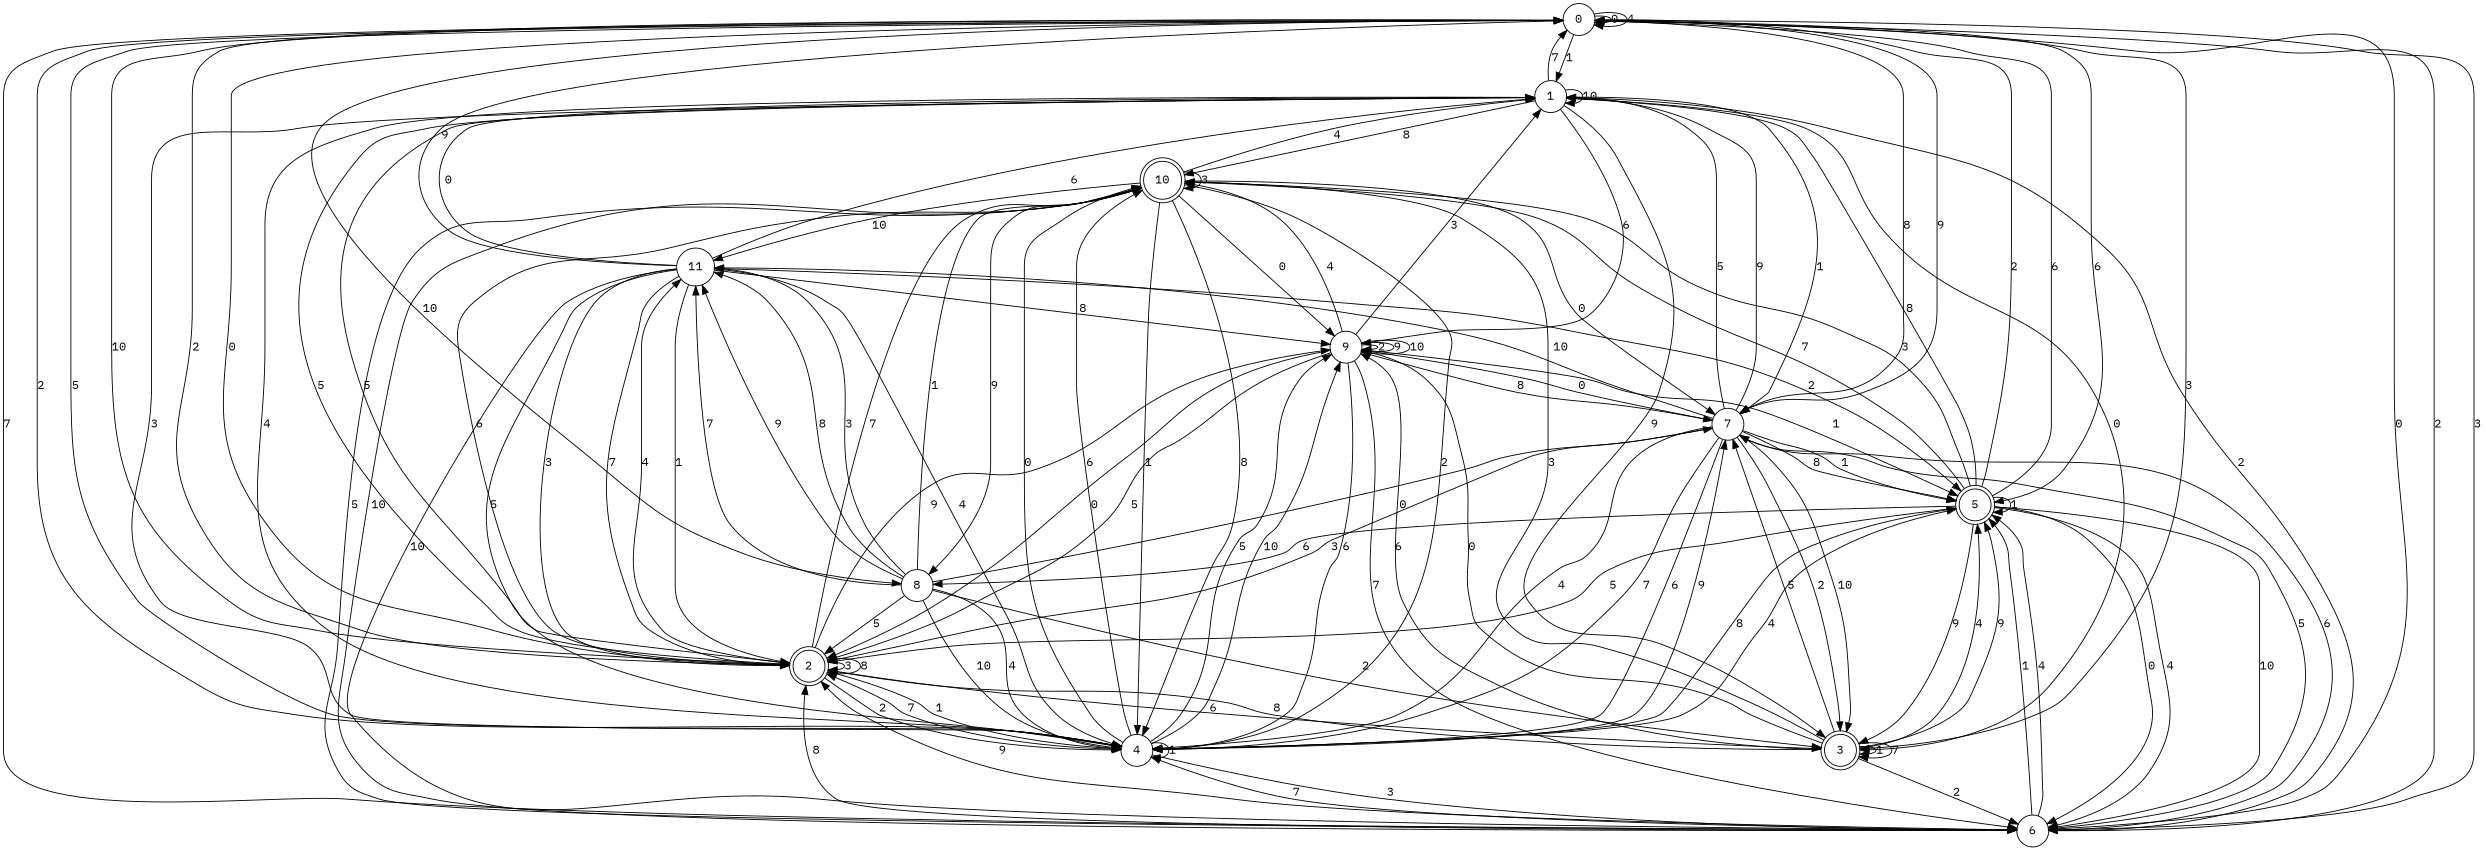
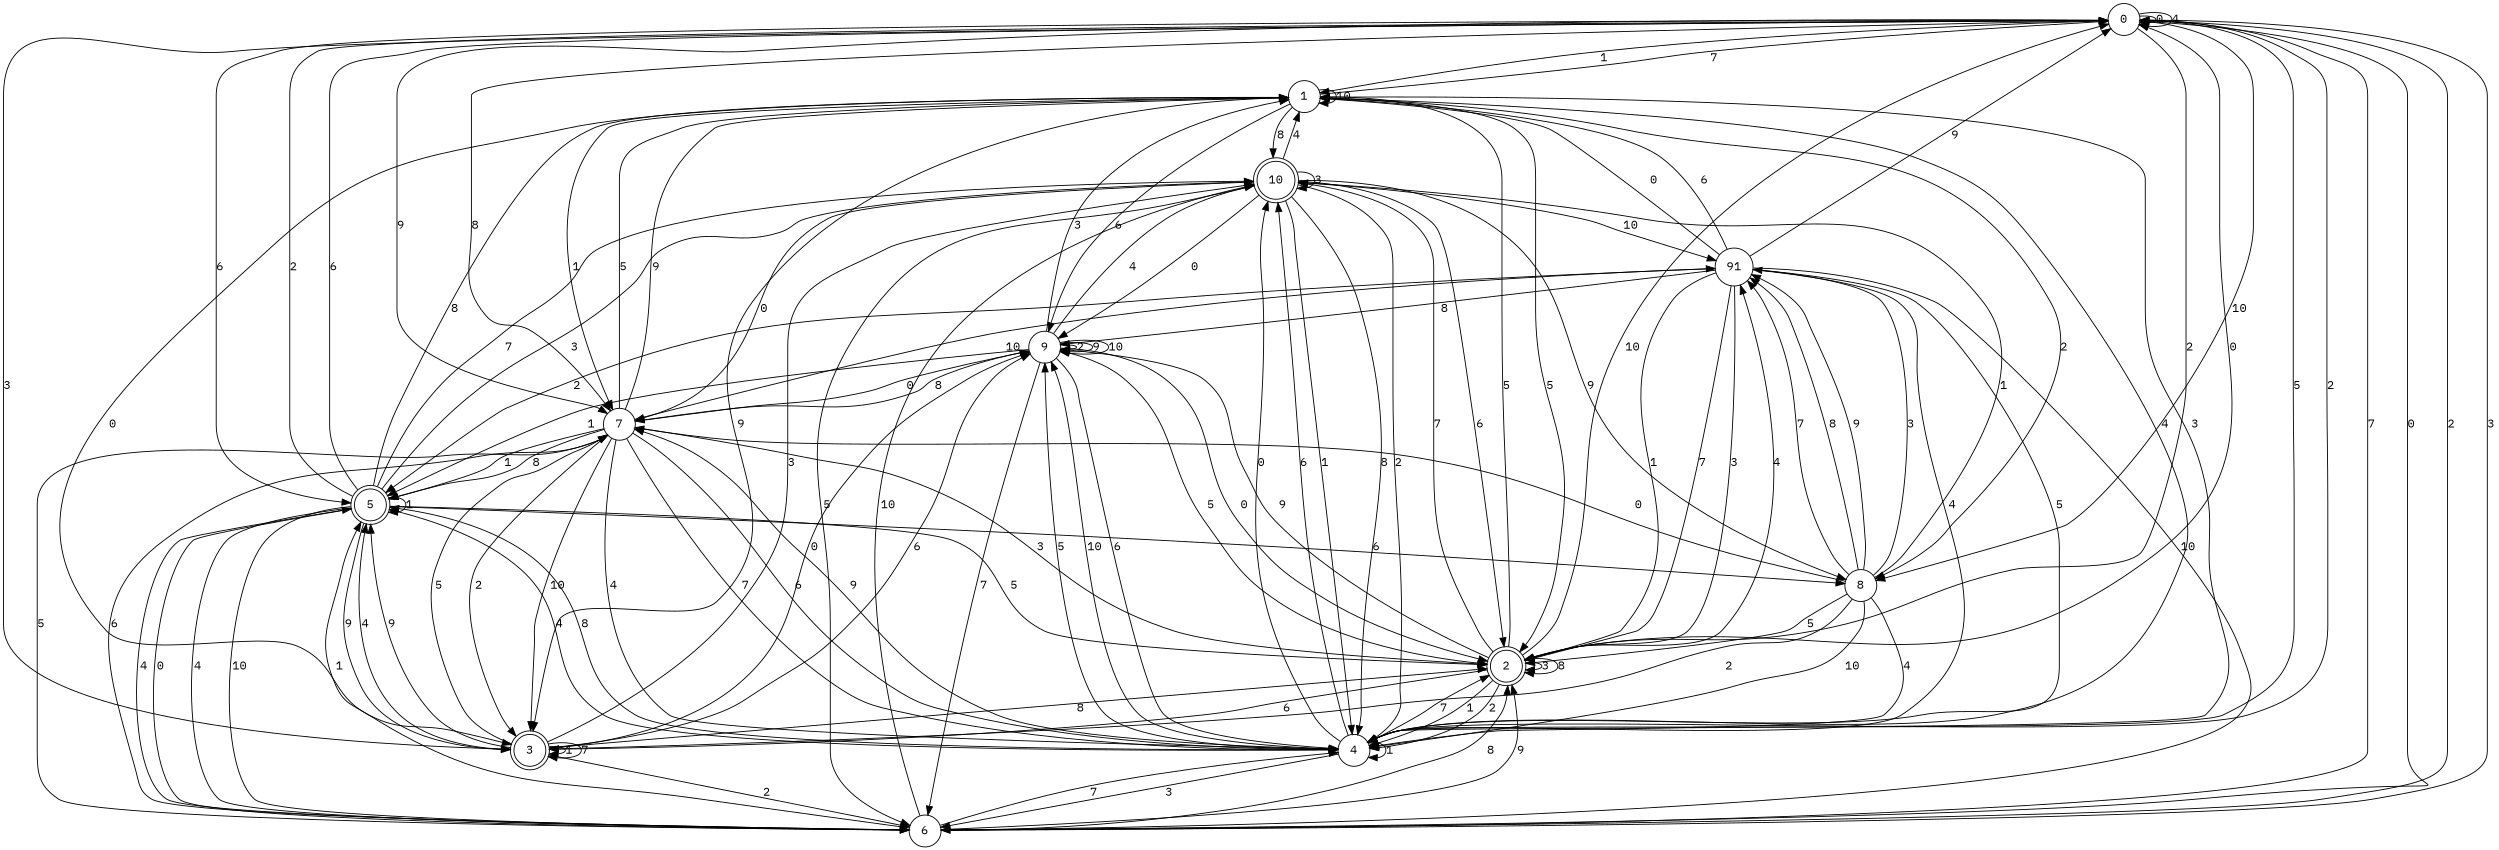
node "11": label "11" -> "91"
edge "1" -> "6": now "1" -> "8"
